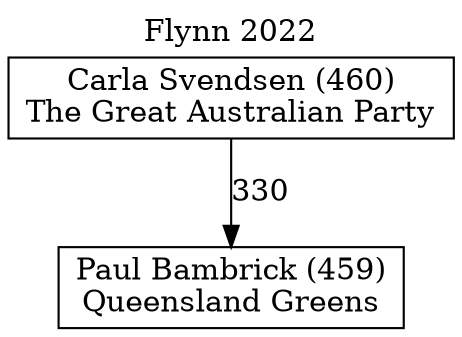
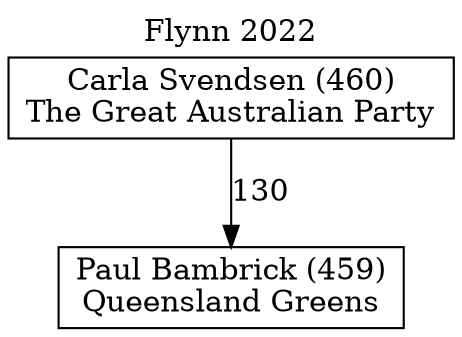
edge "Carla Svendsen (460) The Great Australian Party" -> "Paul Bambrick (459) Queensland Greens": label "330" -> "130"
